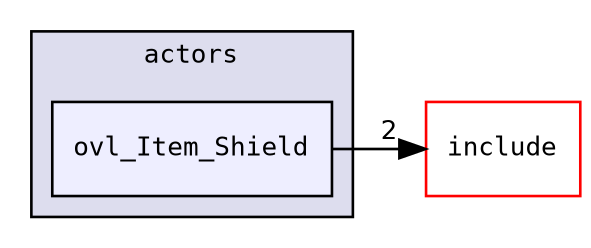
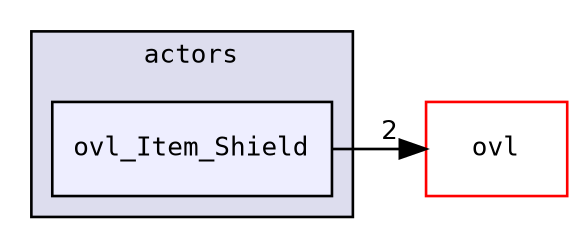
node "include": label "include" -> "ovl"
